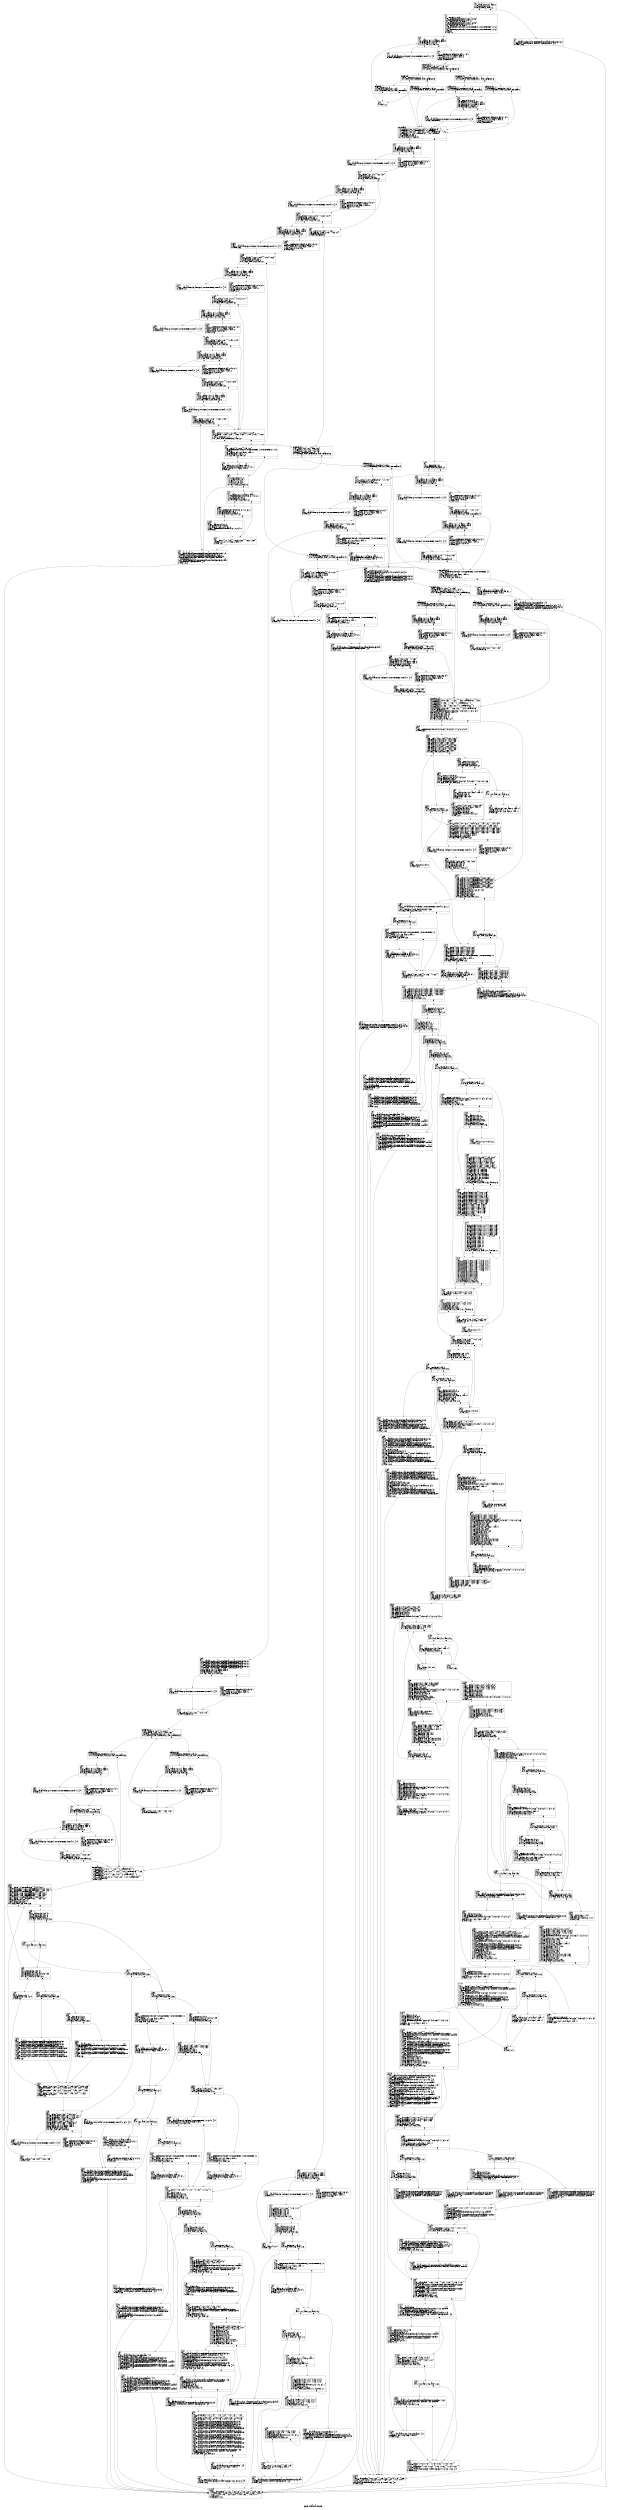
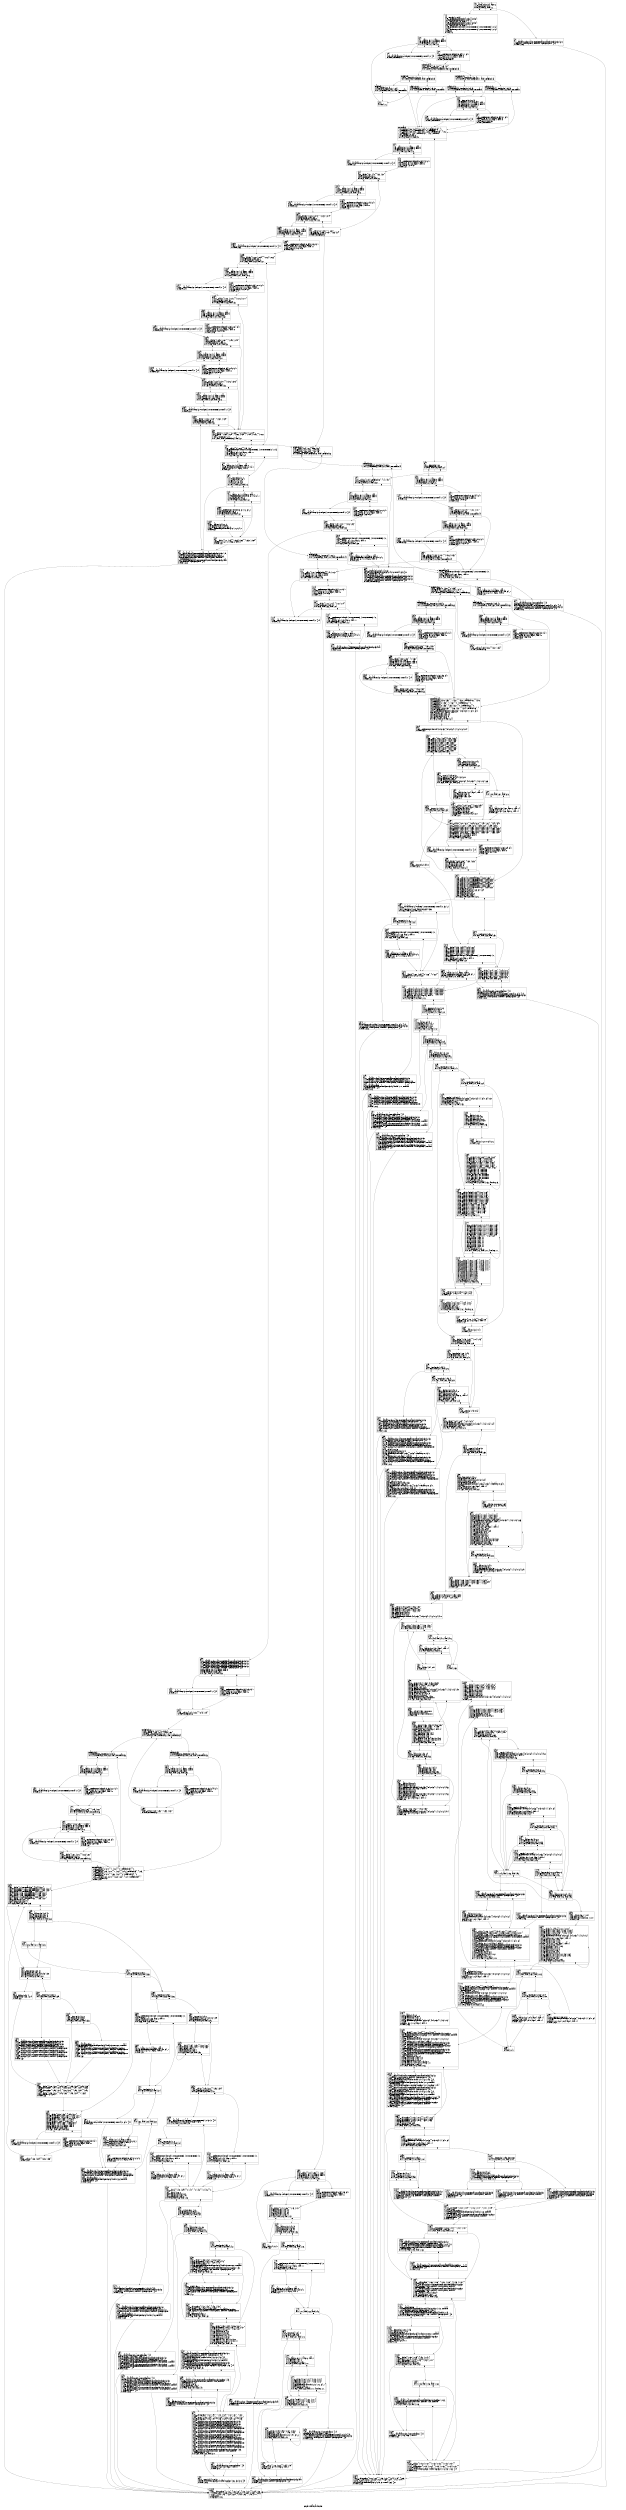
node "%20:": text "br fabs %NodeBlock147" -> "br label %NodeBlock147"
node "%550:": added
node "%955:": added
